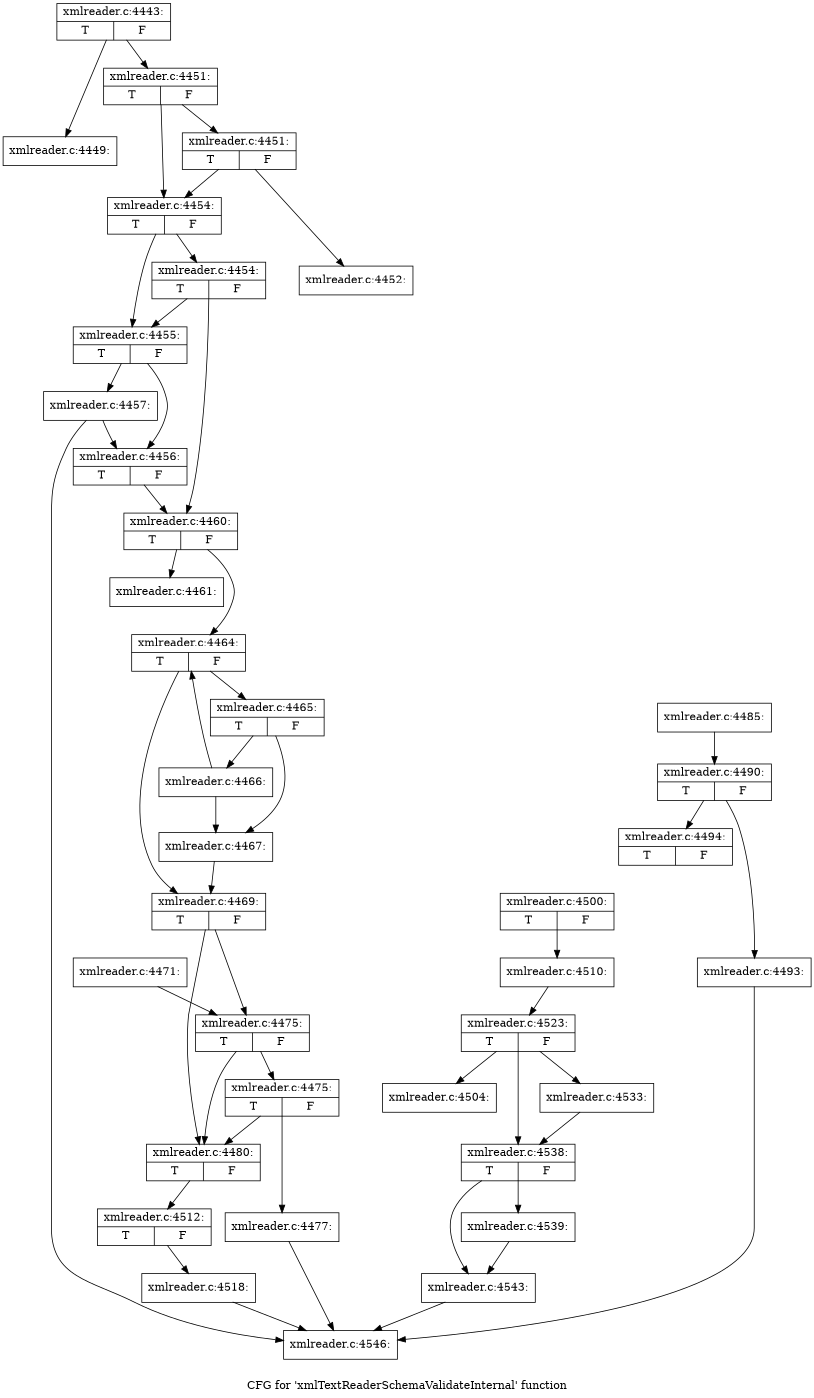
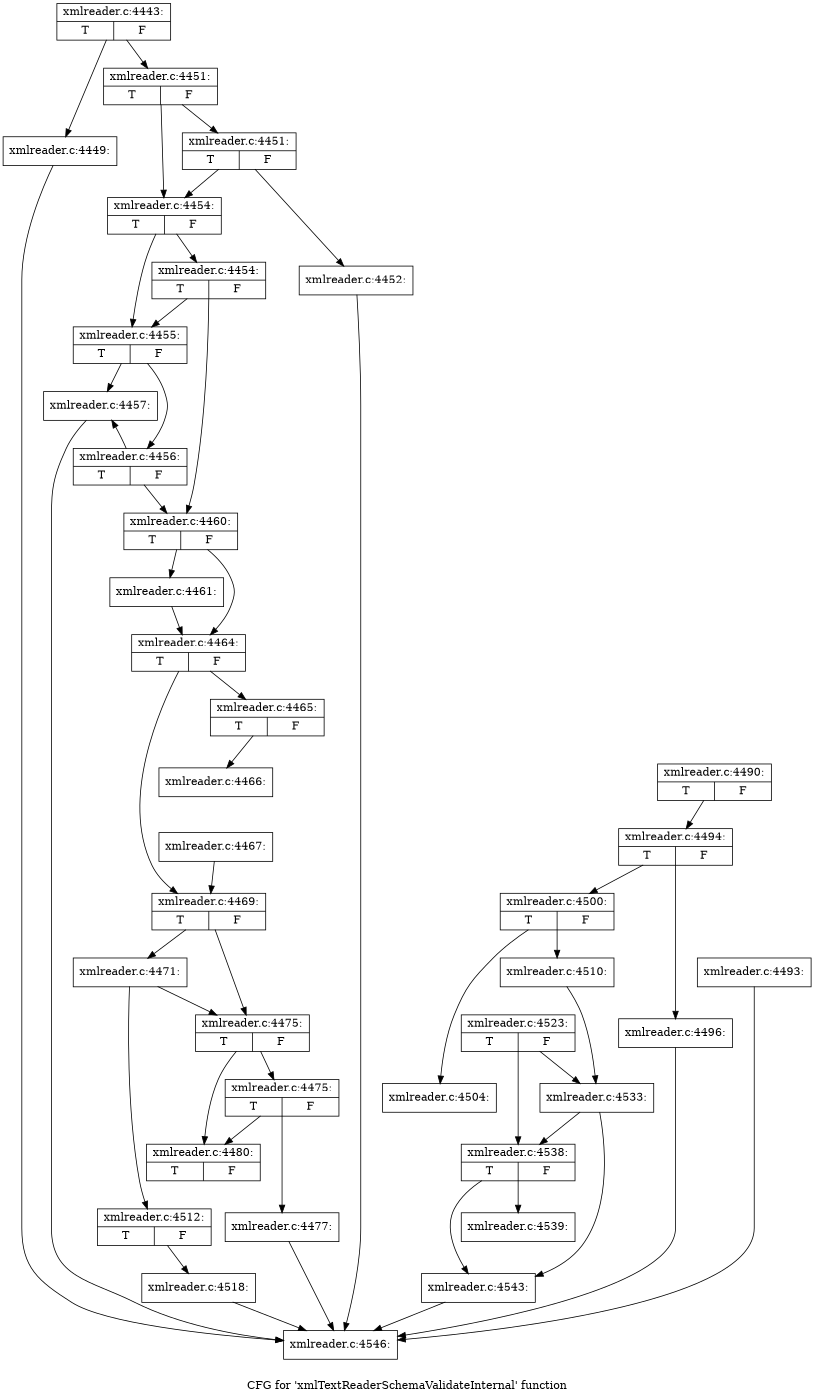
edge "xmlreader.c:4457:" -> "xmlreader.c:4456:": reversed
node "xmlreader.c:4485:": removed
edge "xmlreader.c:4466:" -> "xmlreader.c:4464:": now "xmlreader.c:4461:" -> "xmlreader.c:4464:"
edge "xmlreader.c:4465:" -> "xmlreader.c:4467:": removed
edge "xmlreader.c:4452:" -> "xmlreader.c:4546:": added
edge "xmlreader.c:4466:" -> "xmlreader.c:4467:": removed
edge "xmlreader.c:4449:" -> "xmlreader.c:4546:": added
edge "xmlreader.c:4490:" -> "xmlreader.c:4493:": removed
edge "xmlreader.c:4494:" -> "xmlreader.c:4500:": added
edge "xmlreader.c:4510:" -> "xmlreader.c:4523:": now "xmlreader.c:4510:" -> "xmlreader.c:4533:"
edge "xmlreader.c:4469:" -> "xmlreader.c:4480:": now "xmlreader.c:4469:" -> "xmlreader.c:4471:"
node "xmlreader.c:4496:": added
edge "xmlreader.c:4523:" -> "xmlreader.c:4504:": now "xmlreader.c:4500:" -> "xmlreader.c:4504:"
edge "xmlreader.c:4480:" -> "xmlreader.c:4512:": now "xmlreader.c:4471:" -> "xmlreader.c:4512:"
edge "xmlreader.c:4539:" -> "xmlreader.c:4543:": now "xmlreader.c:4533:" -> "xmlreader.c:4543:"
